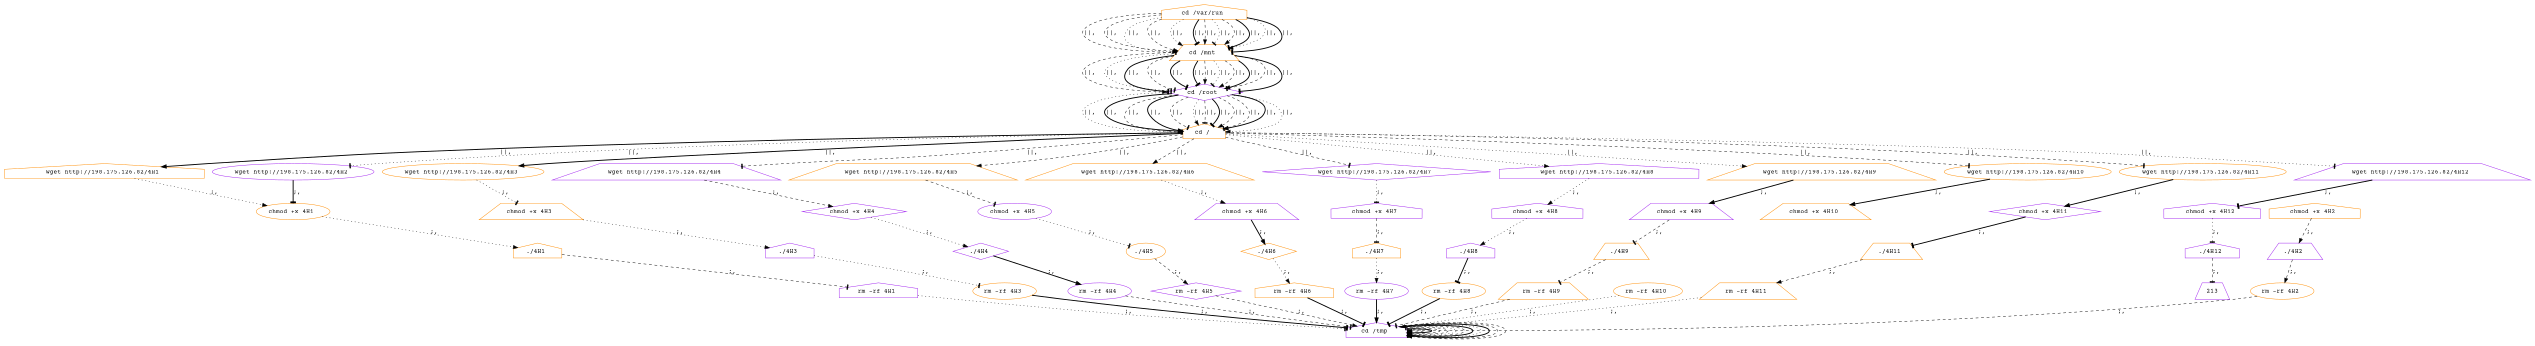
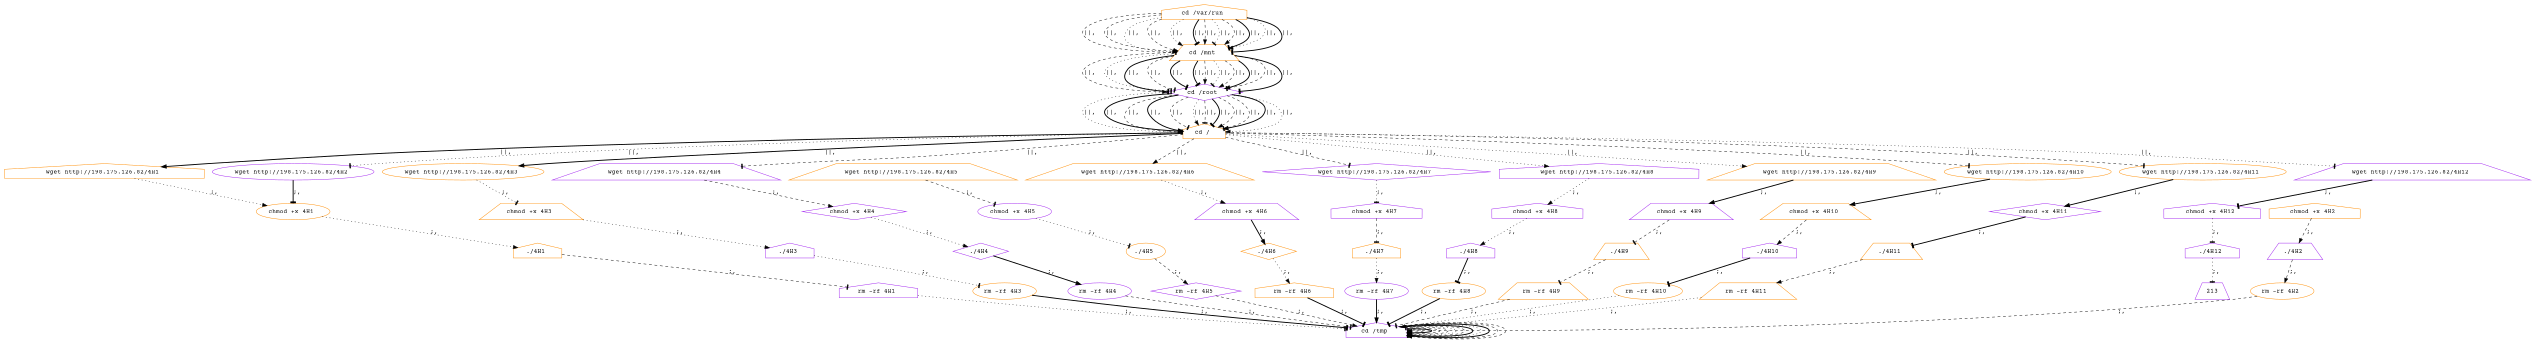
edge "cd /" -> "wget http://198.175.126.82/4H5": removed, label "||,"
node "./4H10": added
edge "./4H12" -> "213": style dashed -> dotted
